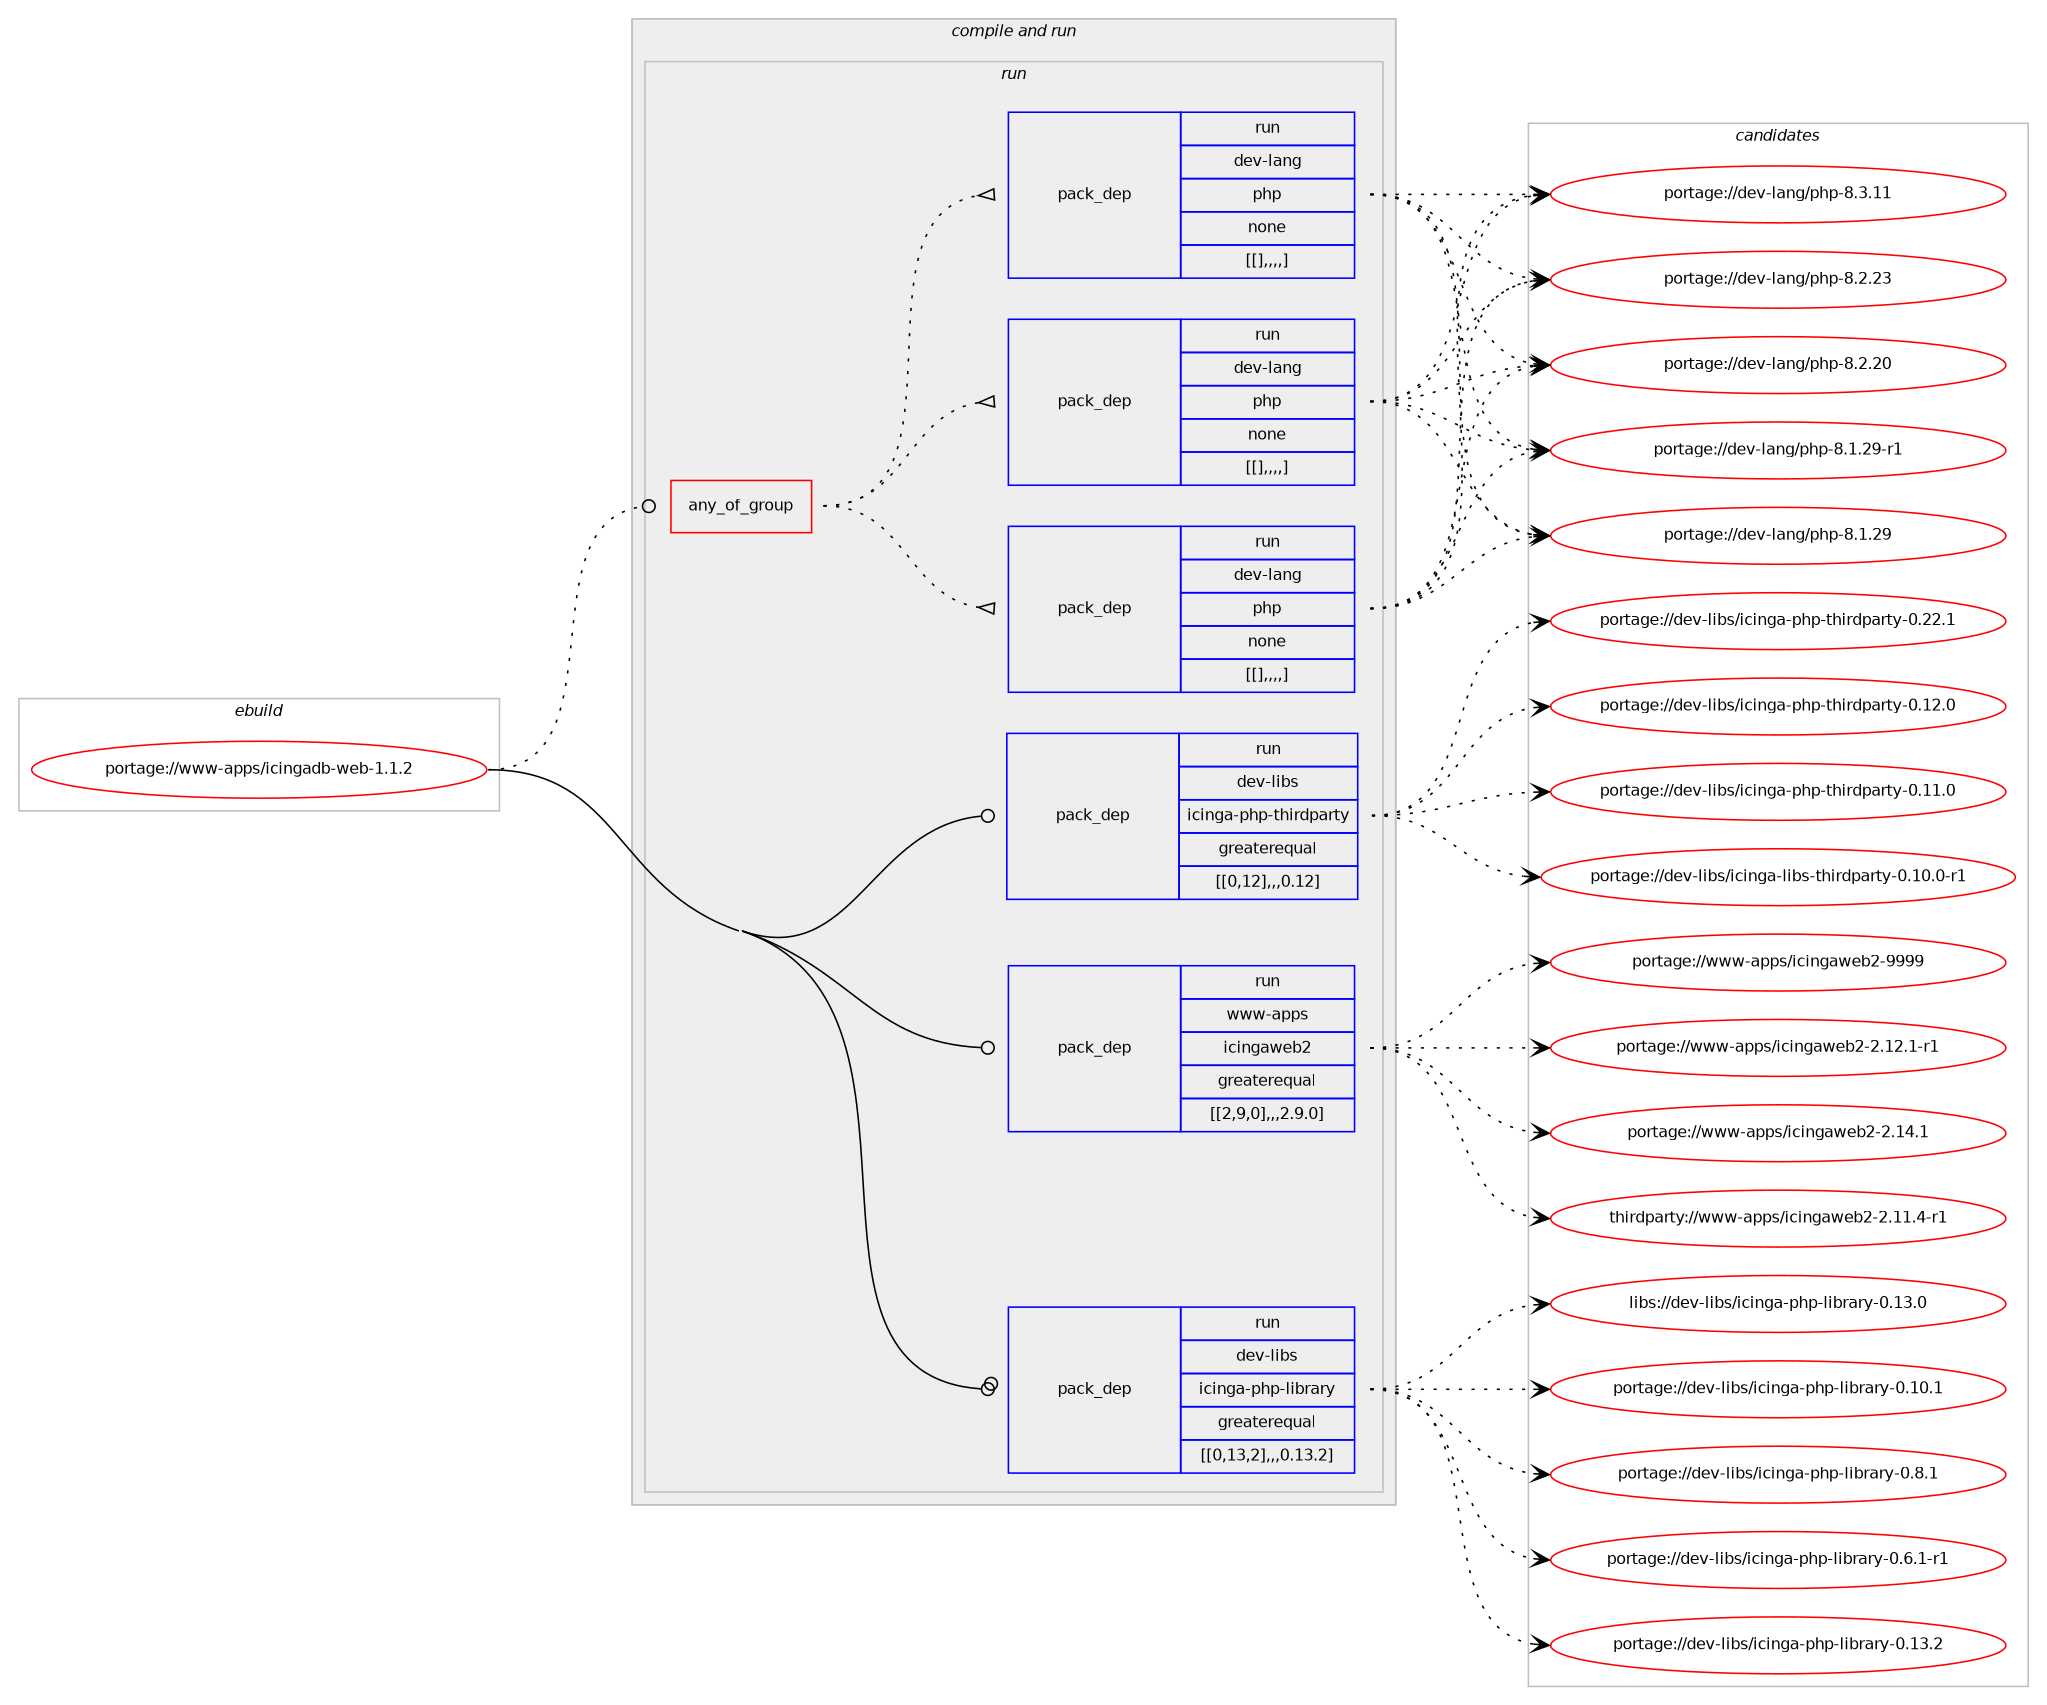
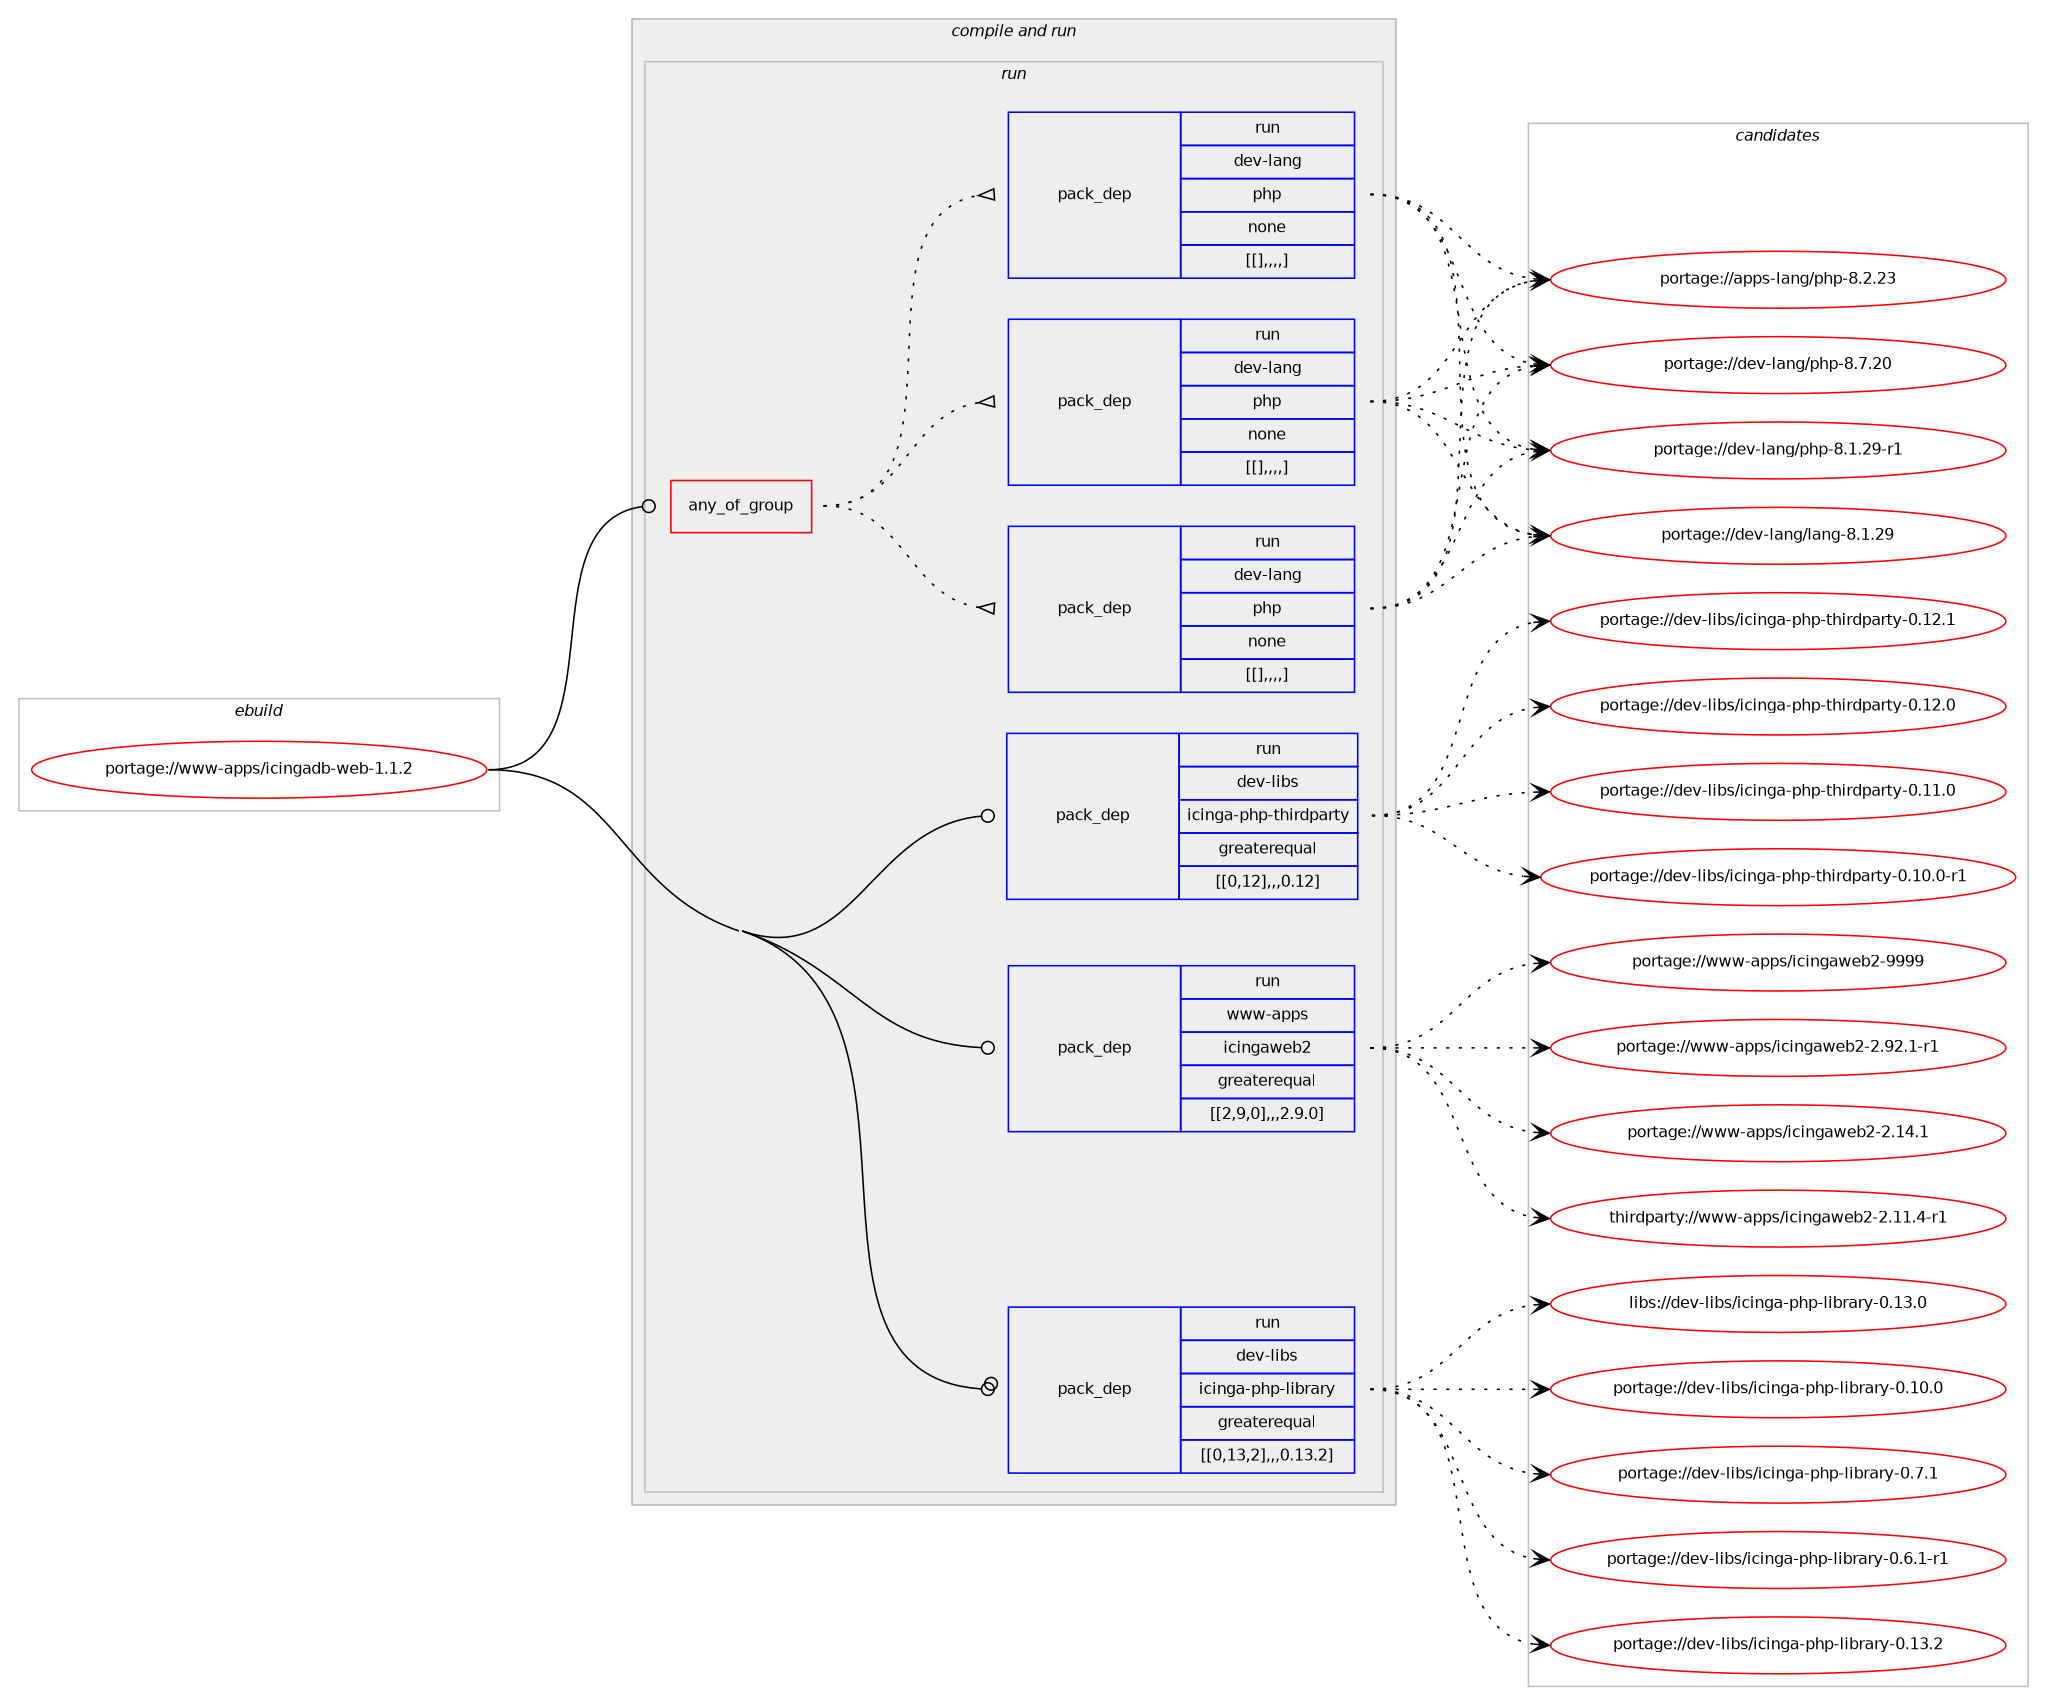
node "portage://dev-lang/php-8.3.11": removed
node "portage://dev-lang/php-8.2.23": label "portage://dev-lang/php-8.2.23" -> "portage://apps-lang/php-8.2.23"
node "portage://dev-lang/php-8.2.20": label "portage://dev-lang/php-8.2.20" -> "portage://dev-lang/php-8.7.20"
node "portage://dev-lang/php-8.1.29": label "portage://dev-lang/php-8.1.29" -> "portage://dev-lang/lang-8.1.29"
node "portage://dev-libs/icinga-php-thirdparty-0.22.1": label "portage://dev-libs/icinga-php-thirdparty-0.22.1" -> "portage://dev-libs/icinga-php-thirdparty-0.12.1"
edge "portage://www-apps/icingadb-web-1.1.2" -> "any_of_group": style dotted -> solid
node "portage://dev-libs/icinga-libs-thirdparty-0.10.0-r1": label "portage://dev-libs/icinga-libs-thirdparty-0.10.0-r1" -> "portage://dev-libs/icinga-php-thirdparty-0.10.0-r1"
node "portage://www-apps/icingaweb2-2.12.1-r1": label "portage://www-apps/icingaweb2-2.12.1-r1" -> "portage://www-apps/icingaweb2-2.92.1-r1"
node "portage://dev-libs/icinga-php-library-0.10.1": label "portage://dev-libs/icinga-php-library-0.10.1" -> "portage://dev-libs/icinga-php-library-0.10.0"
node "portage://dev-libs/icinga-php-library-0.8.1": label "portage://dev-libs/icinga-php-library-0.8.1" -> "portage://dev-libs/icinga-php-library-0.7.1"
